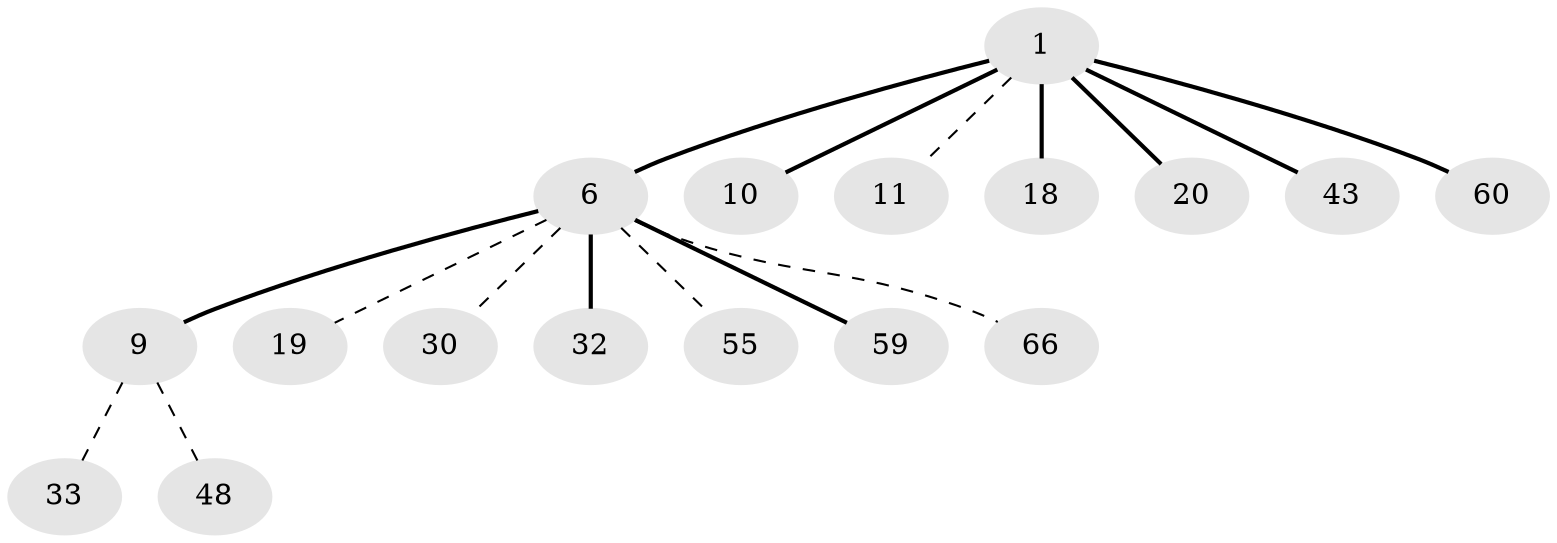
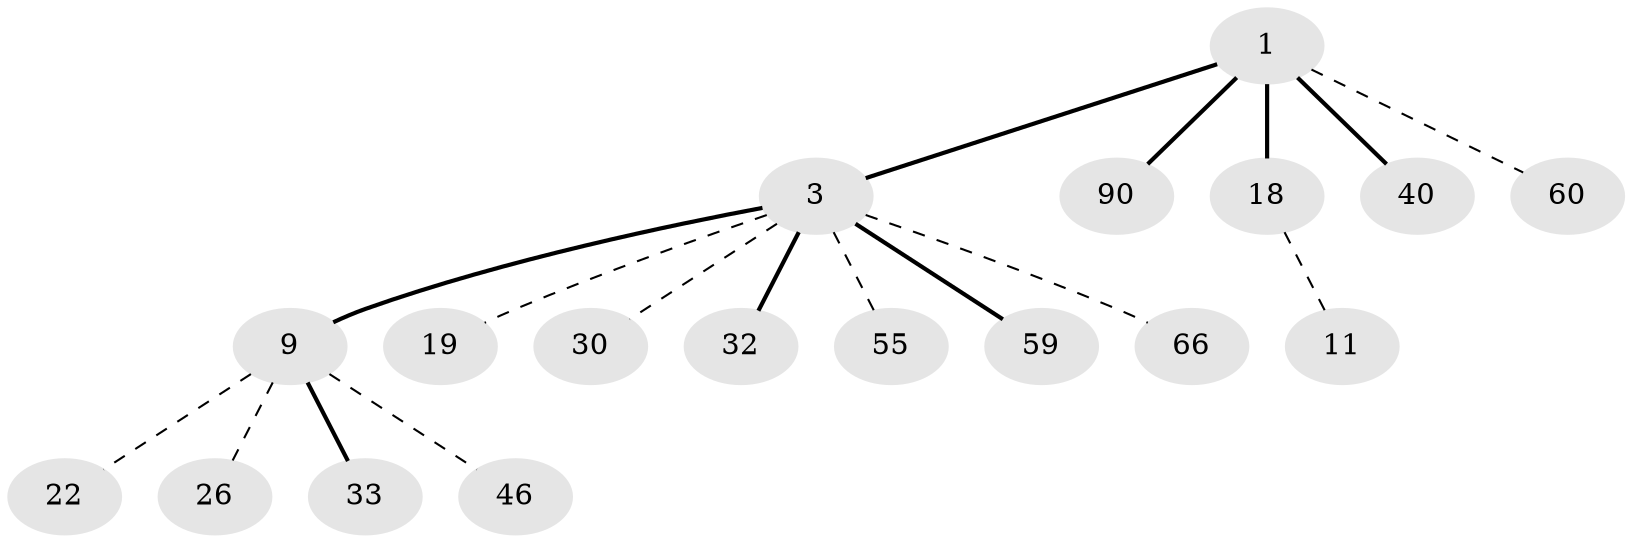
edge "1" -- "60": style bold -> dashed
edge "1" -- "11": now "18" -- "11"
node "6": label "6" -> "3"
node "10": label "10" -> "90"
node "20": label "20" -> "40"
node "43": removed
edge "9" -- "33": style dashed -> bold
node "22": added
node "48": label "48" -> "46"
node "26": added
